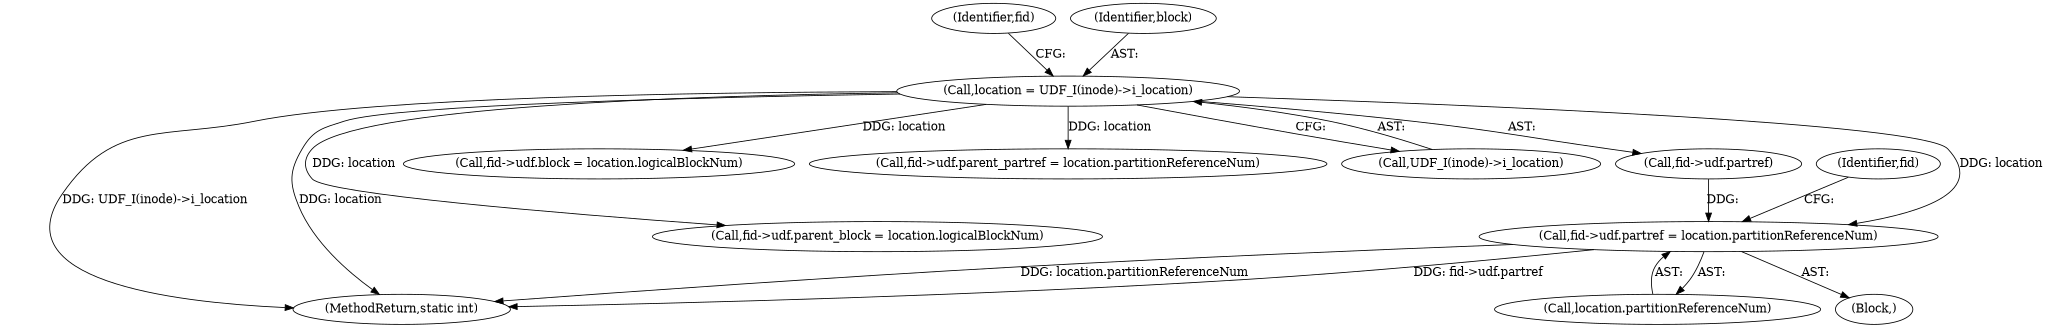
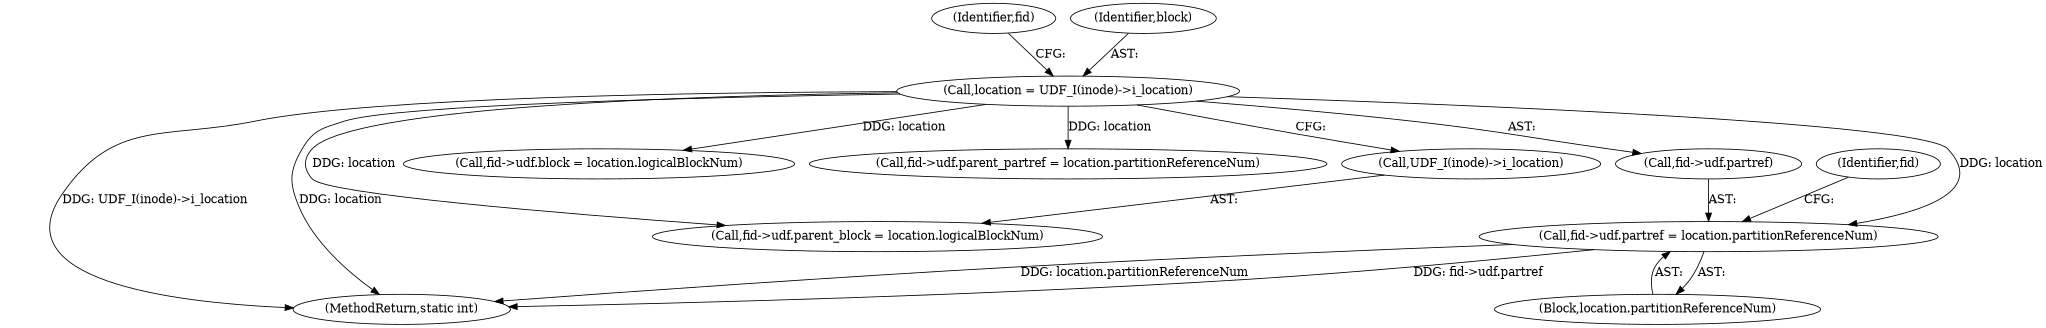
edge "(Call,UDF_I(inode)->i_location)" -> "(Call,location = UDF_I(inode)->i_location)": now "(Call,UDF_I(inode)->i_location)" -> "(Call,fid->udf.parent_block = location.logicalBlockNum)"
edge "(Call,fid->udf.partref)" -> "(Call,fid->udf.partref = location.partitionReferenceNum)": label "DDG: " -> "AST: "
node "(Call,location.partitionReferenceNum)": label "(Call,location.partitionReferenceNum)" -> "(Block,location.partitionReferenceNum)"
node "(Block,)": removed
